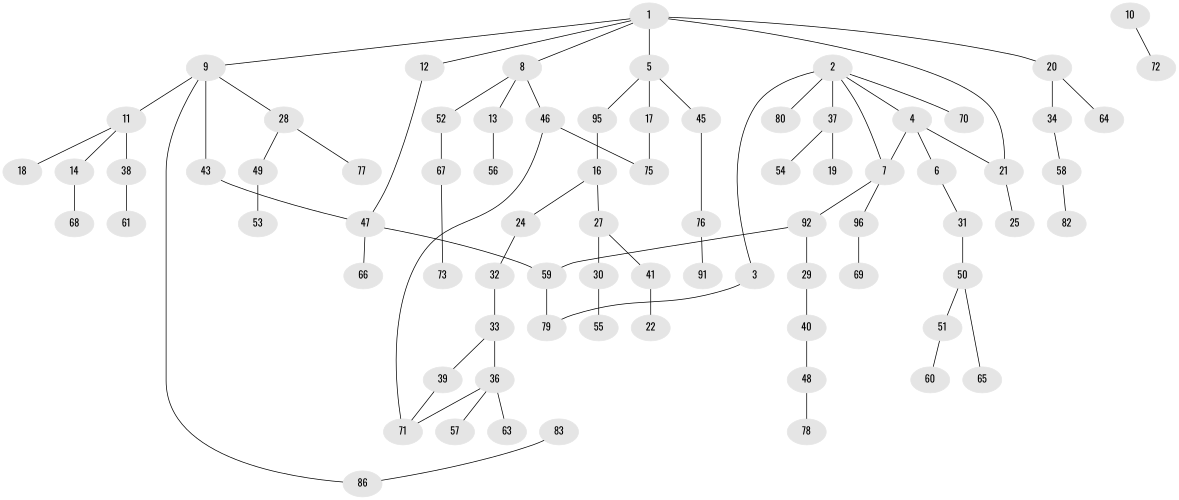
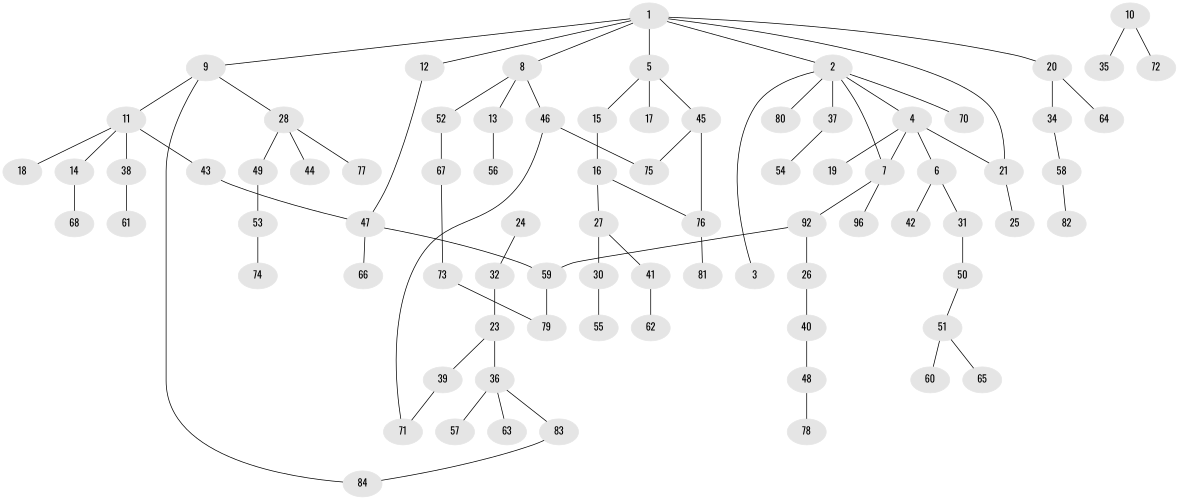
edge "1" -- "2": added
node "35": added
edge "9" -- "43": now "11" -- "43"
node "95": label "95" -> "15"
edge "17" -- "75": now "45" -- "75"
edge "37" -- "19": now "4" -- "19"
node "44": added
edge "16" -- "24": now "16" -- "76"
node "42": added
node "74": added
node "91": label "91" -> "81"
node "29": label "29" -> "26"
node "69": removed
edge "3" -- "79": now "73" -- "79"
node "33": label "33" -> "23"
node "22": label "22" -> "62"
edge "50" -- "65": now "51" -- "65"
edge "36" -- "71": now "36" -- "83"
node "86": label "86" -> "84"
